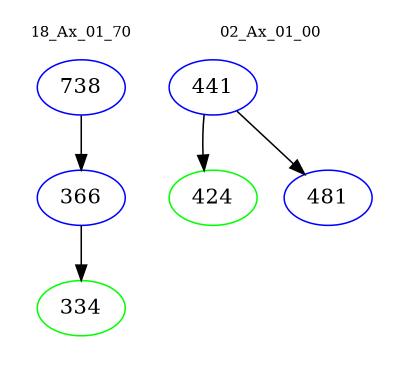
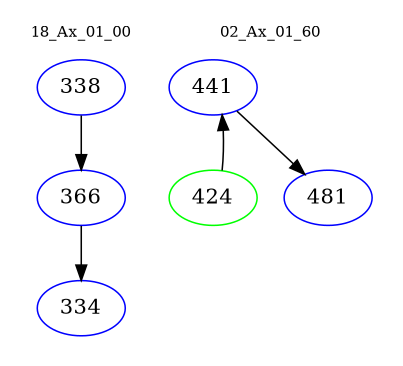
cluster "18_Ax_01_70": label "18_Ax_01_70" -> "18_Ax_01_00"
cluster "02_Ax_01_00": label "02_Ax_01_00" -> "02_Ax_01_60"
node "738": label "738" -> "338"
edge "441" -> "424": reversed
node "334": color green -> blue
